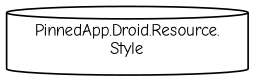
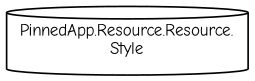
node "PinnedApp.Droid.Resource. Style": label "PinnedApp.Droid.Resource. Style" -> "PinnedApp.Resource.Resource. Style"
